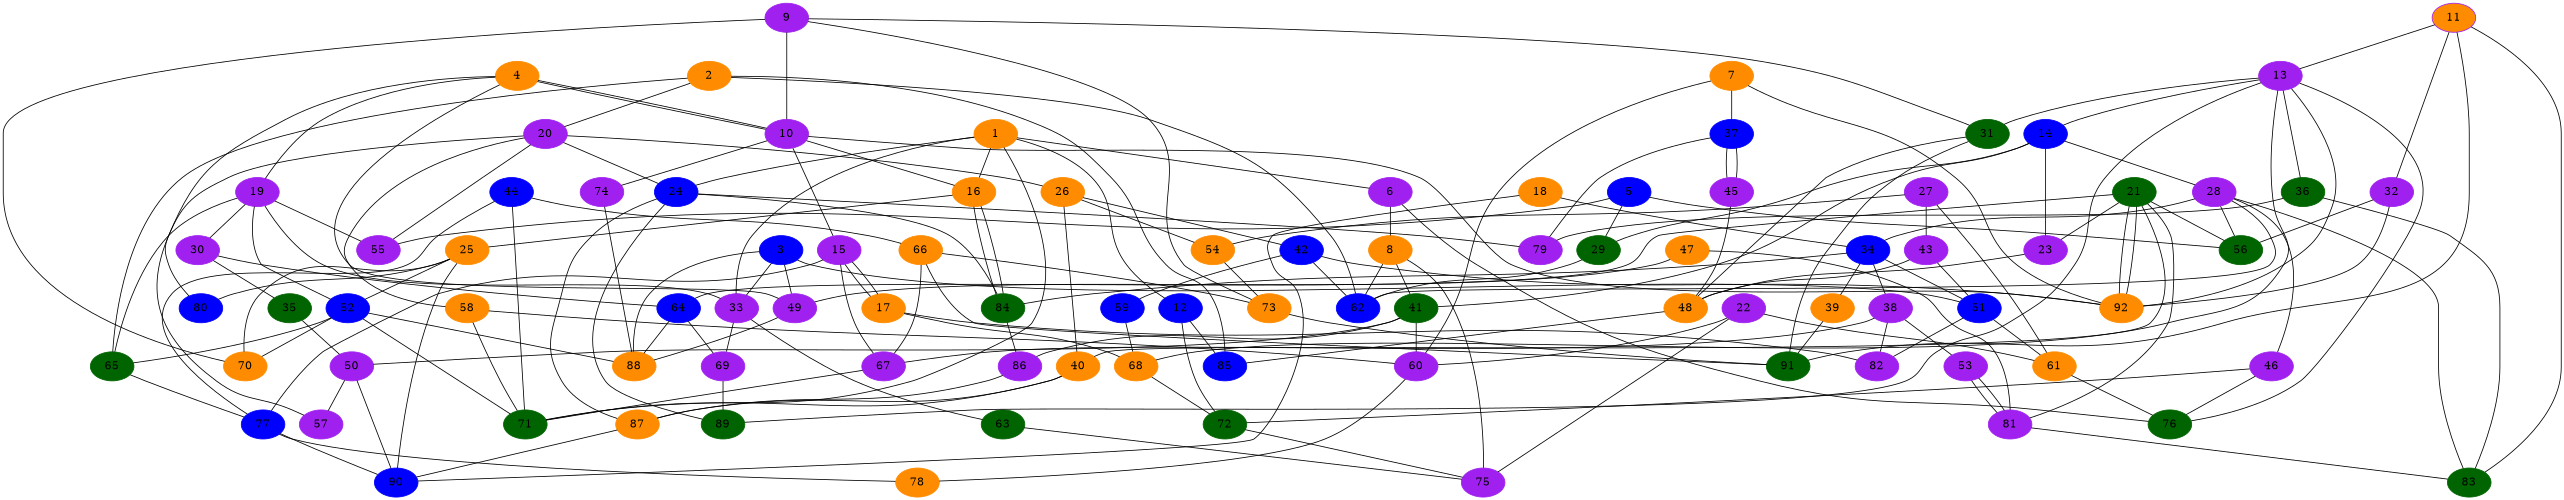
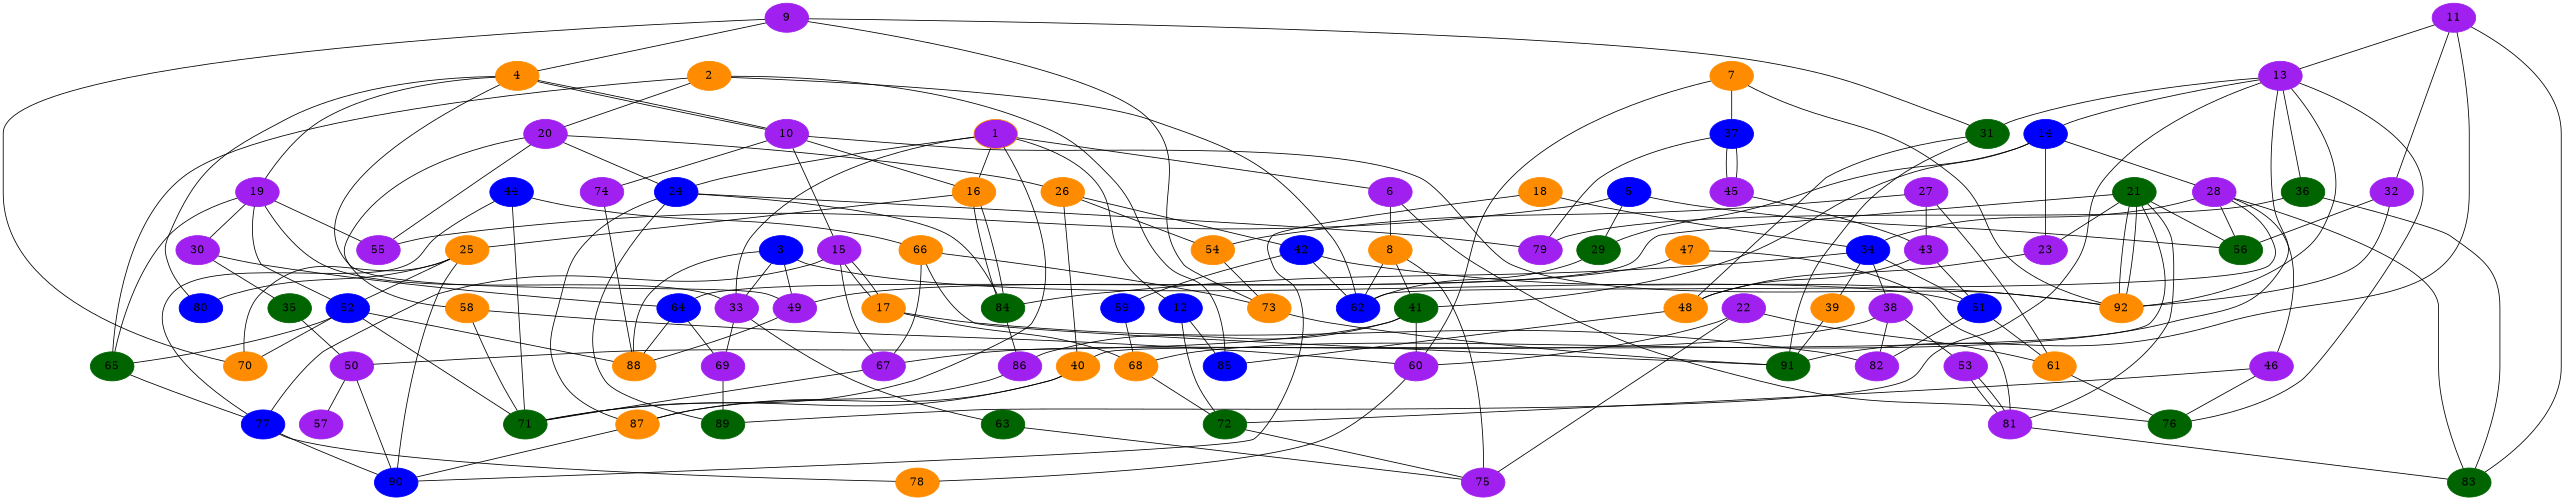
node "11": fillcolor darkorange -> purple
edge "9" -- "10": now "9" -- "4"
node "1": fillcolor darkorange -> purple
edge "20" -- "57": removed
edge "45" -- "48": now "45" -- "43"
